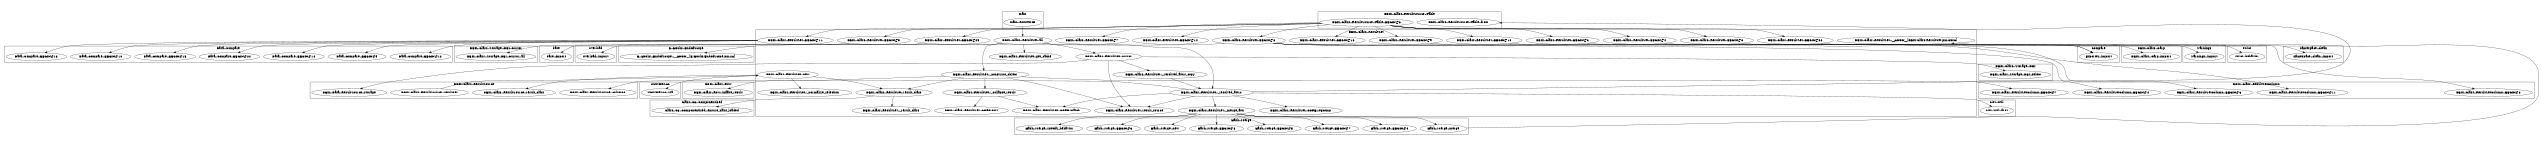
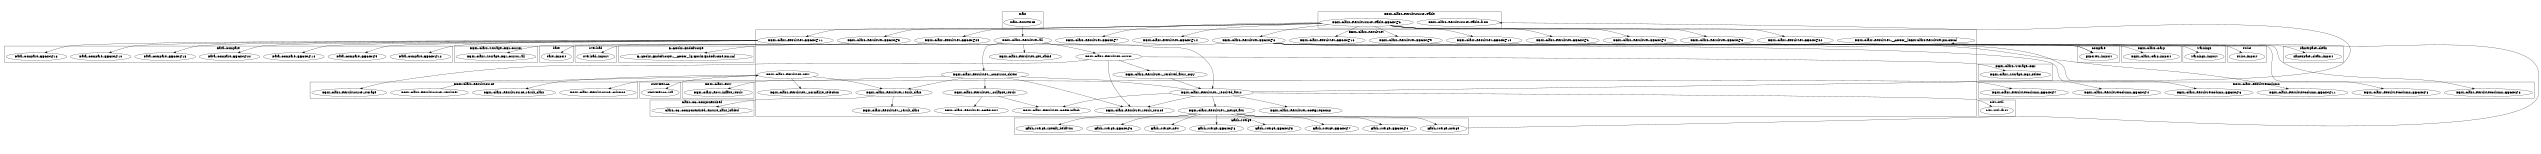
node "strict::behavior": label "strict::behavior" -> "strict::import"
node "DBIx::Data::ResultSource::storage": label "DBIx::Data::ResultSource::storage" -> "DBIx::Class::ResultSource::storage"
node "DBIx::Class::ResultSetColumn::BEGIN@8": added
